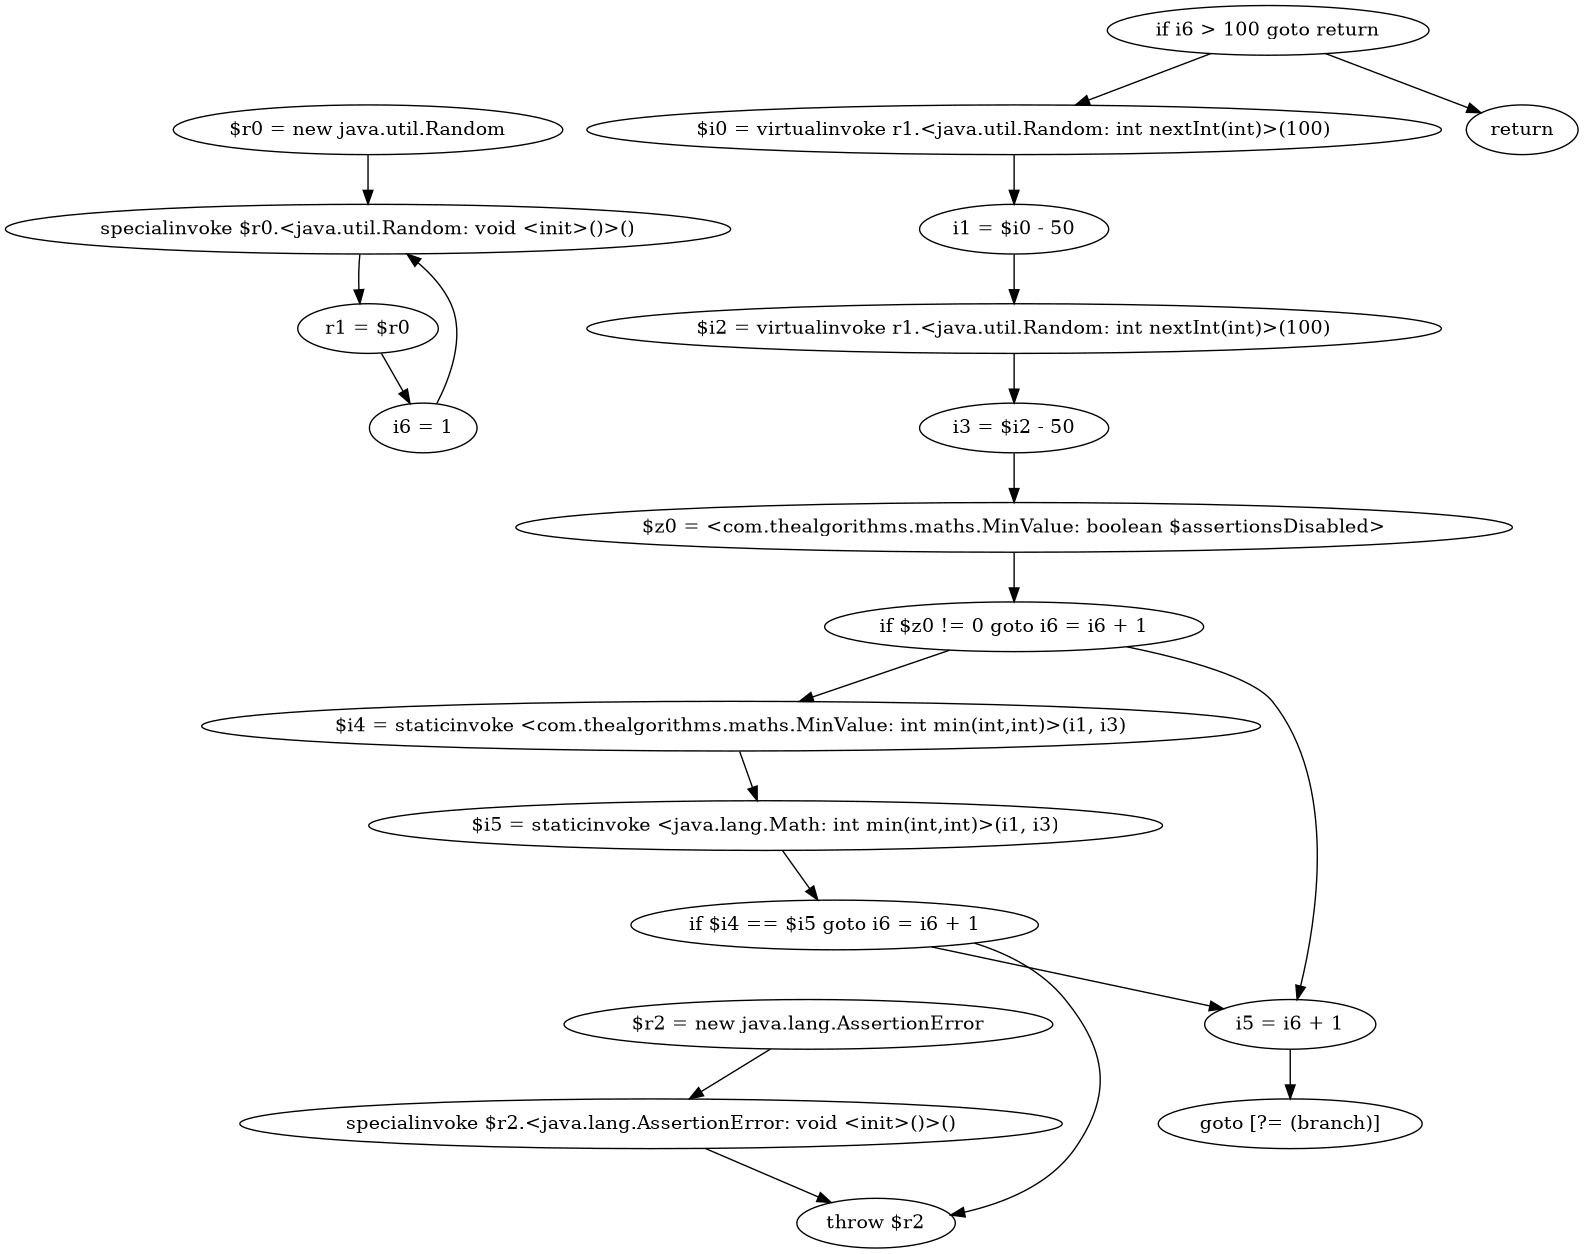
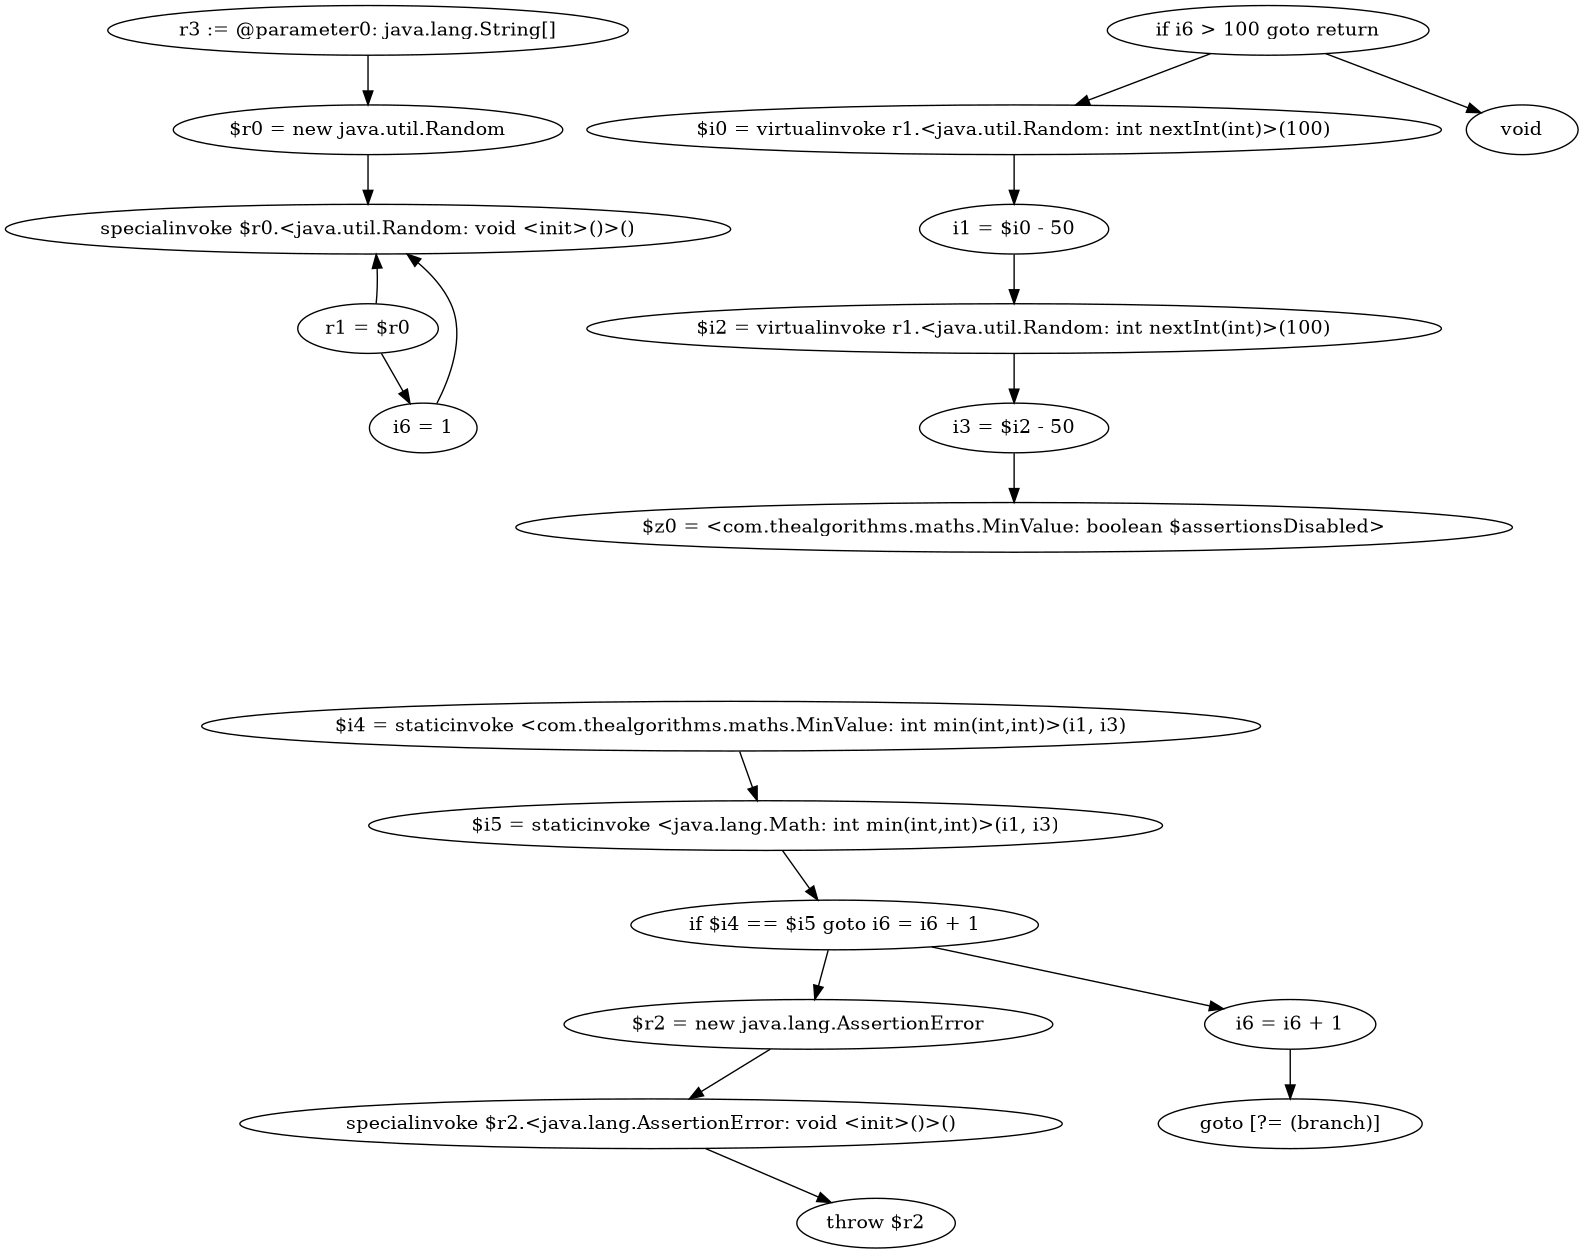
node "r3 := @parameter0: java.lang.String[]": added
node "return": label "return" -> "void"
edge "specialinvoke $r0.<java.util.Random: void <init>()>()" -> "r1 = $r0": reversed
node "if $z0 != 0 goto i6 = i6 + 1": removed
node "i5 = i6 + 1": label "i5 = i6 + 1" -> "i6 = i6 + 1"
edge "if $i4 == $i5 goto i6 = i6 + 1" -> "throw $r2": now "if $i4 == $i5 goto i6 = i6 + 1" -> "$r2 = new java.lang.AssertionError"
